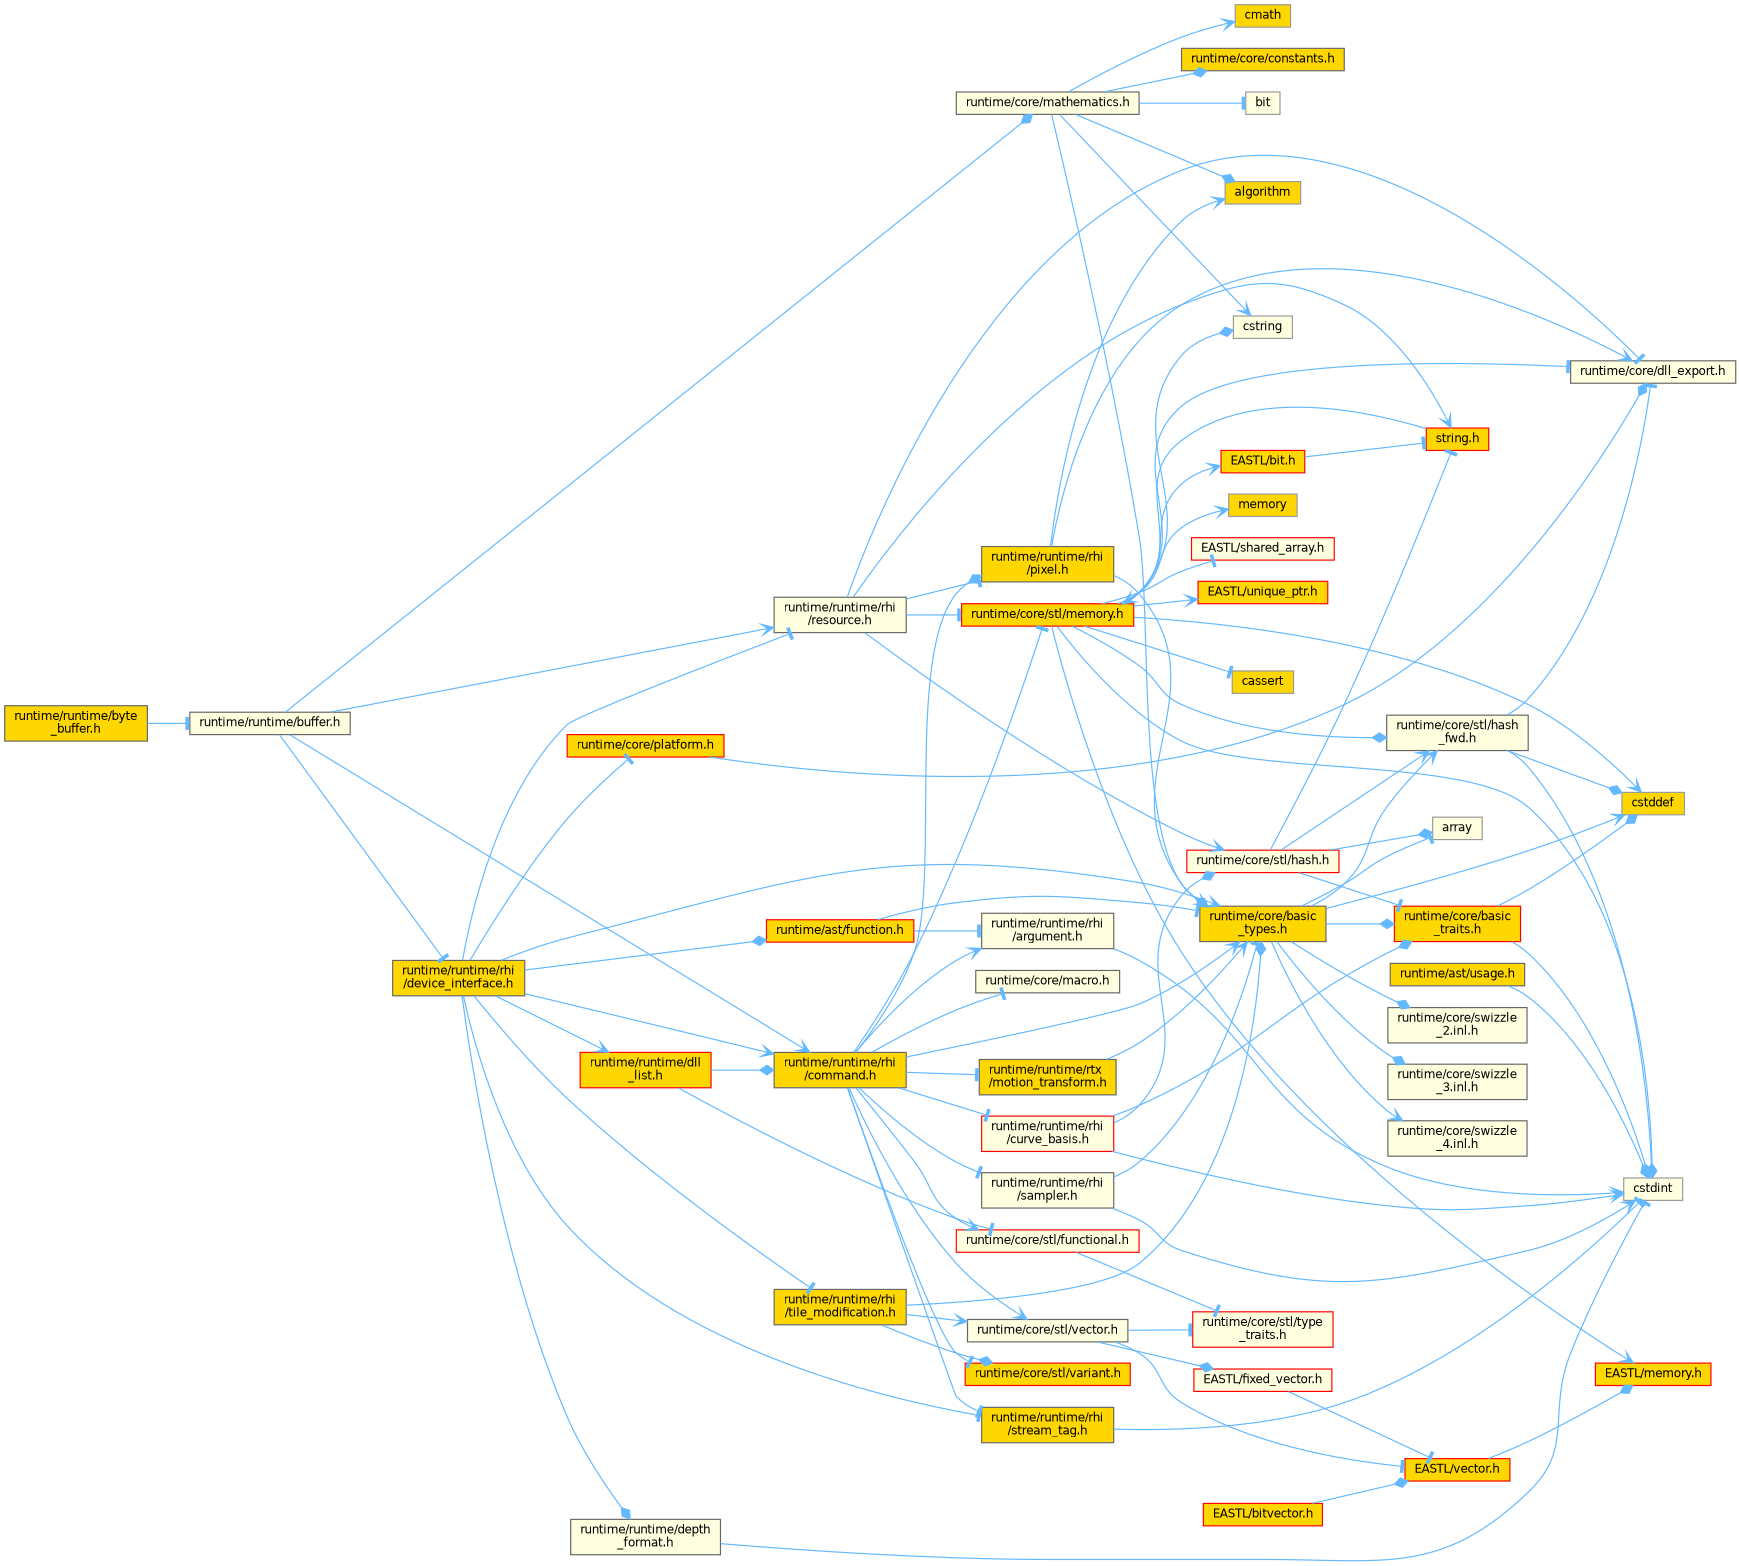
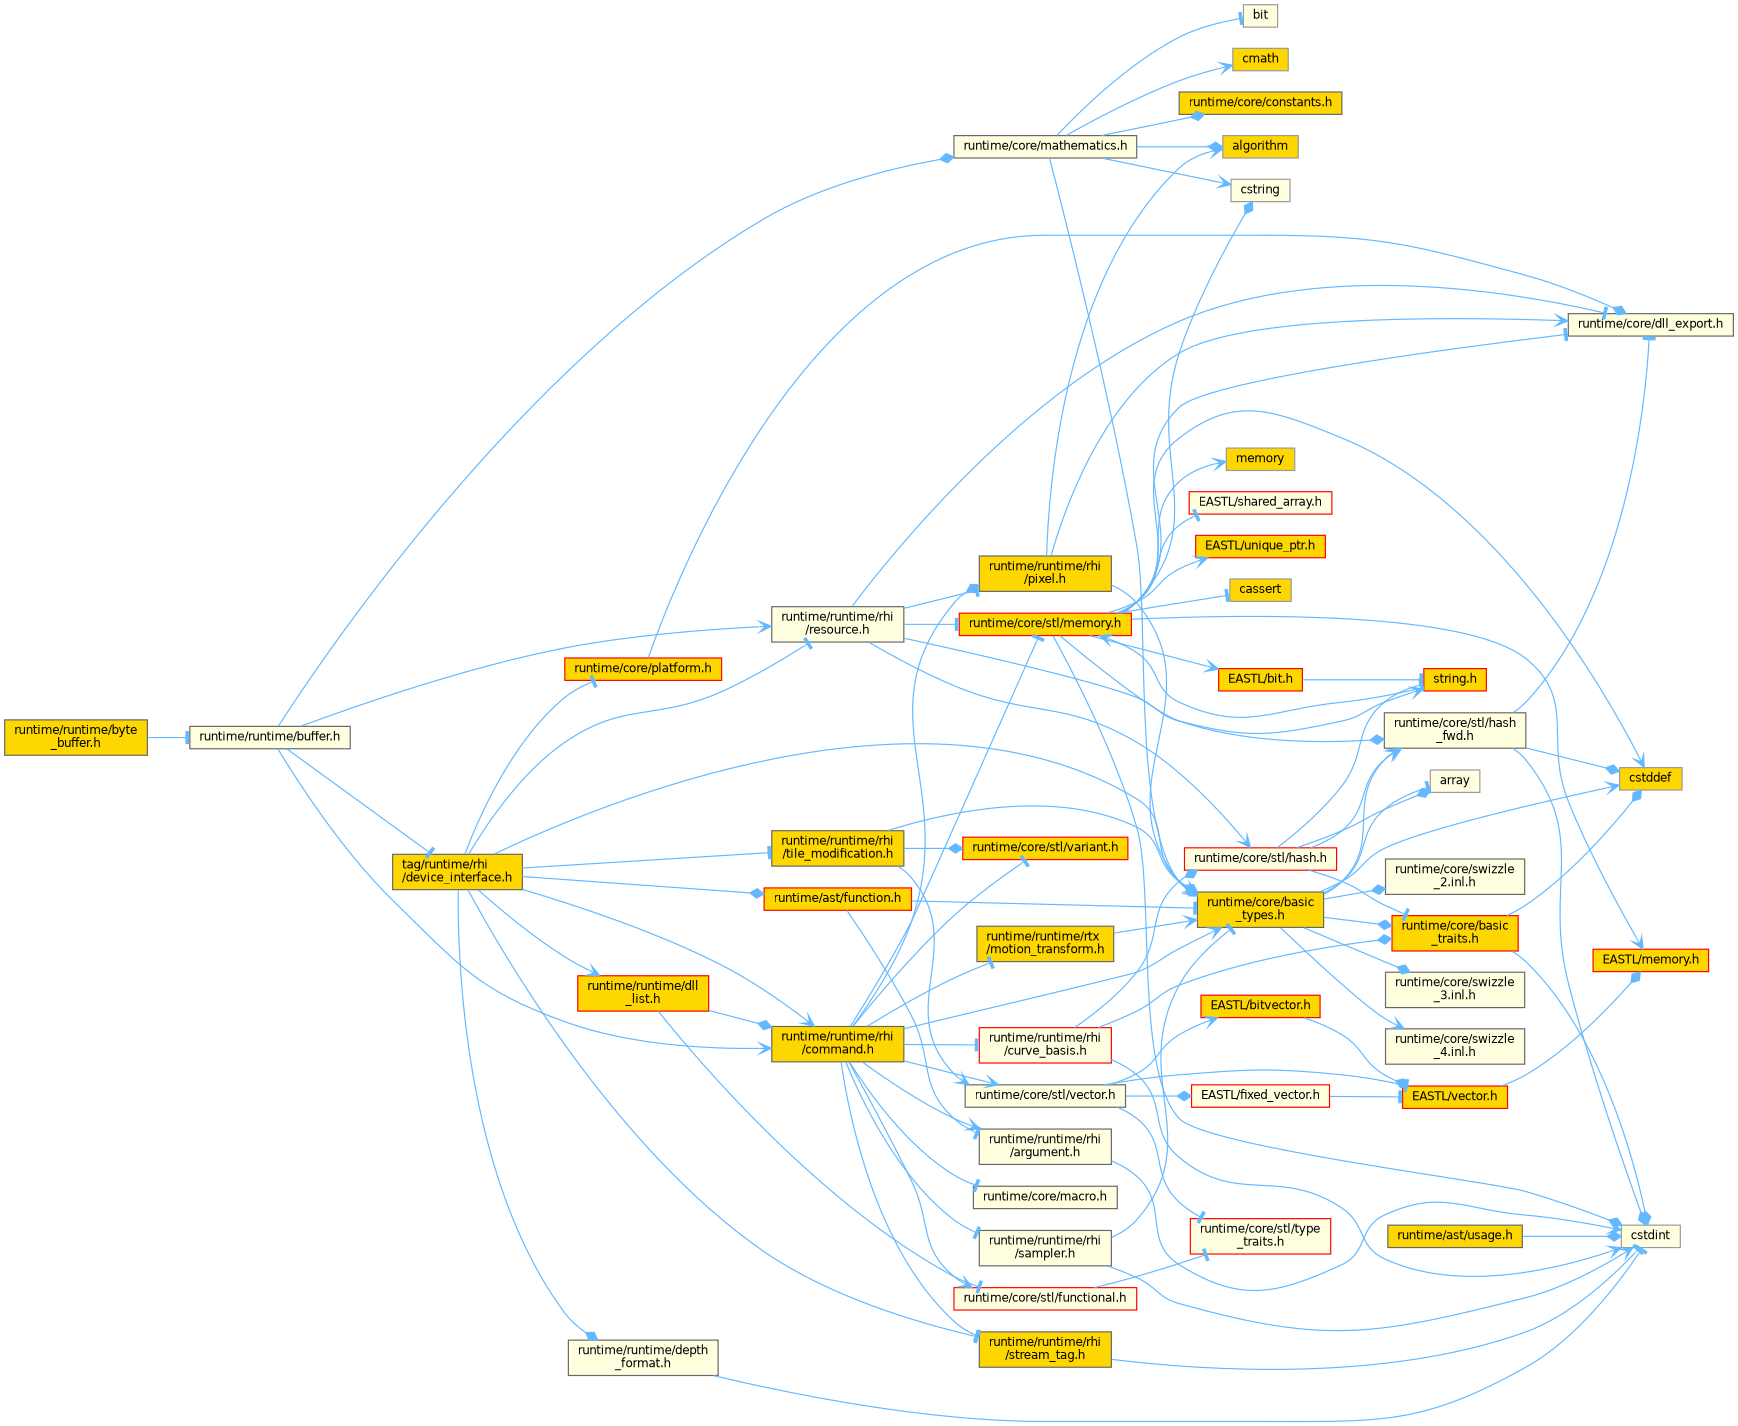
node "runtime/runtime/rhi /device_interface.h": label "runtime/runtime/rhi /device_interface.h" -> "tag/runtime/rhi /device_interface.h"
edge "runtime/core/stl/vector.h" -> "EASTL/bitvector.h": added
